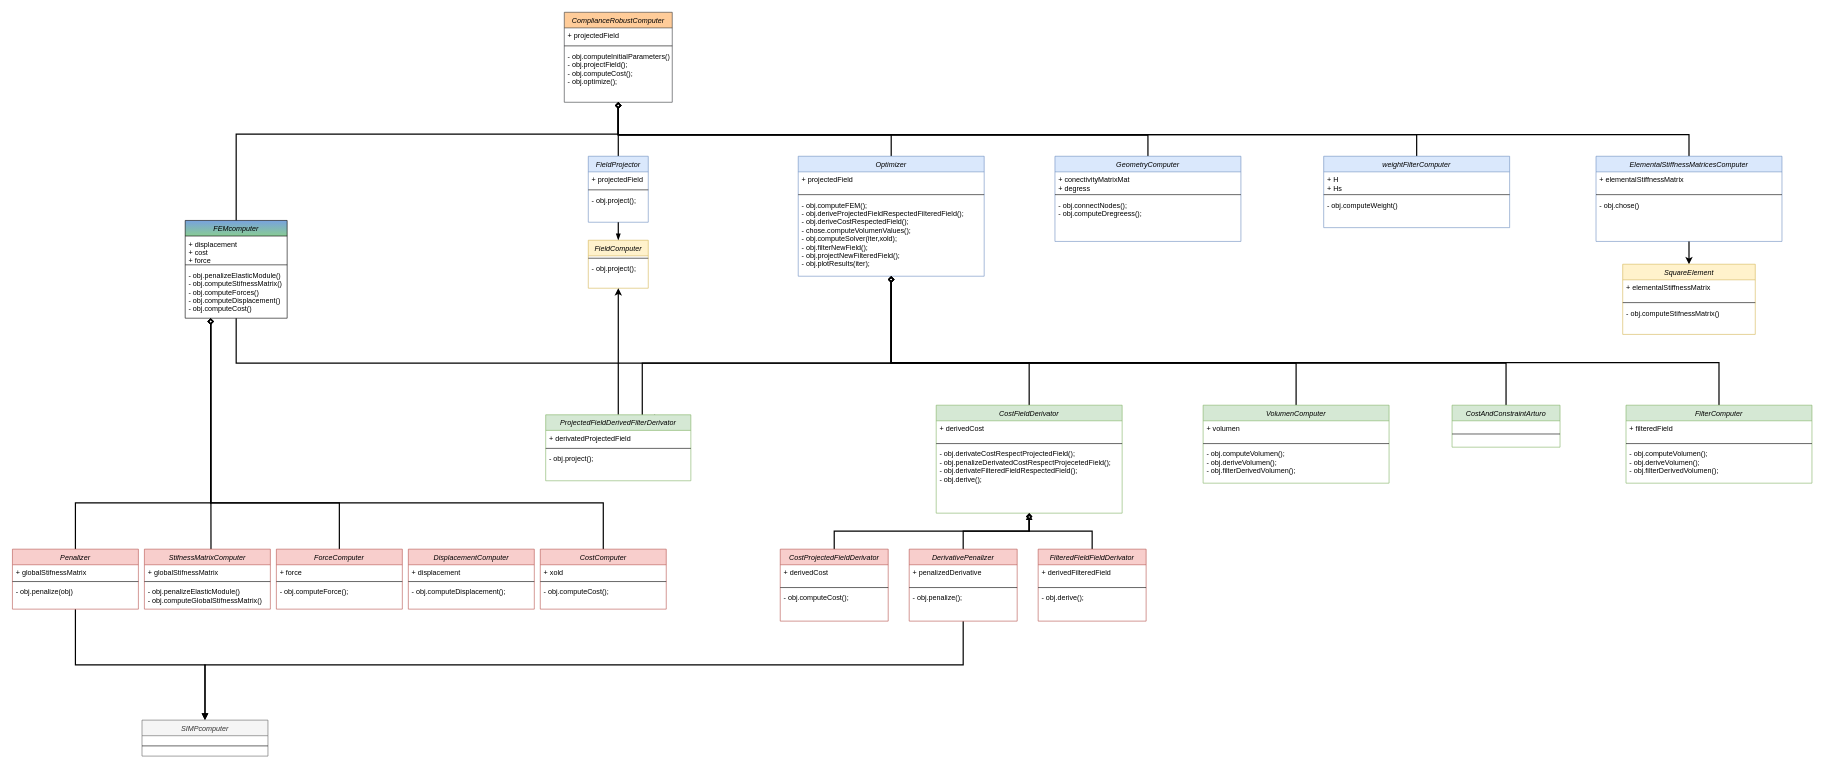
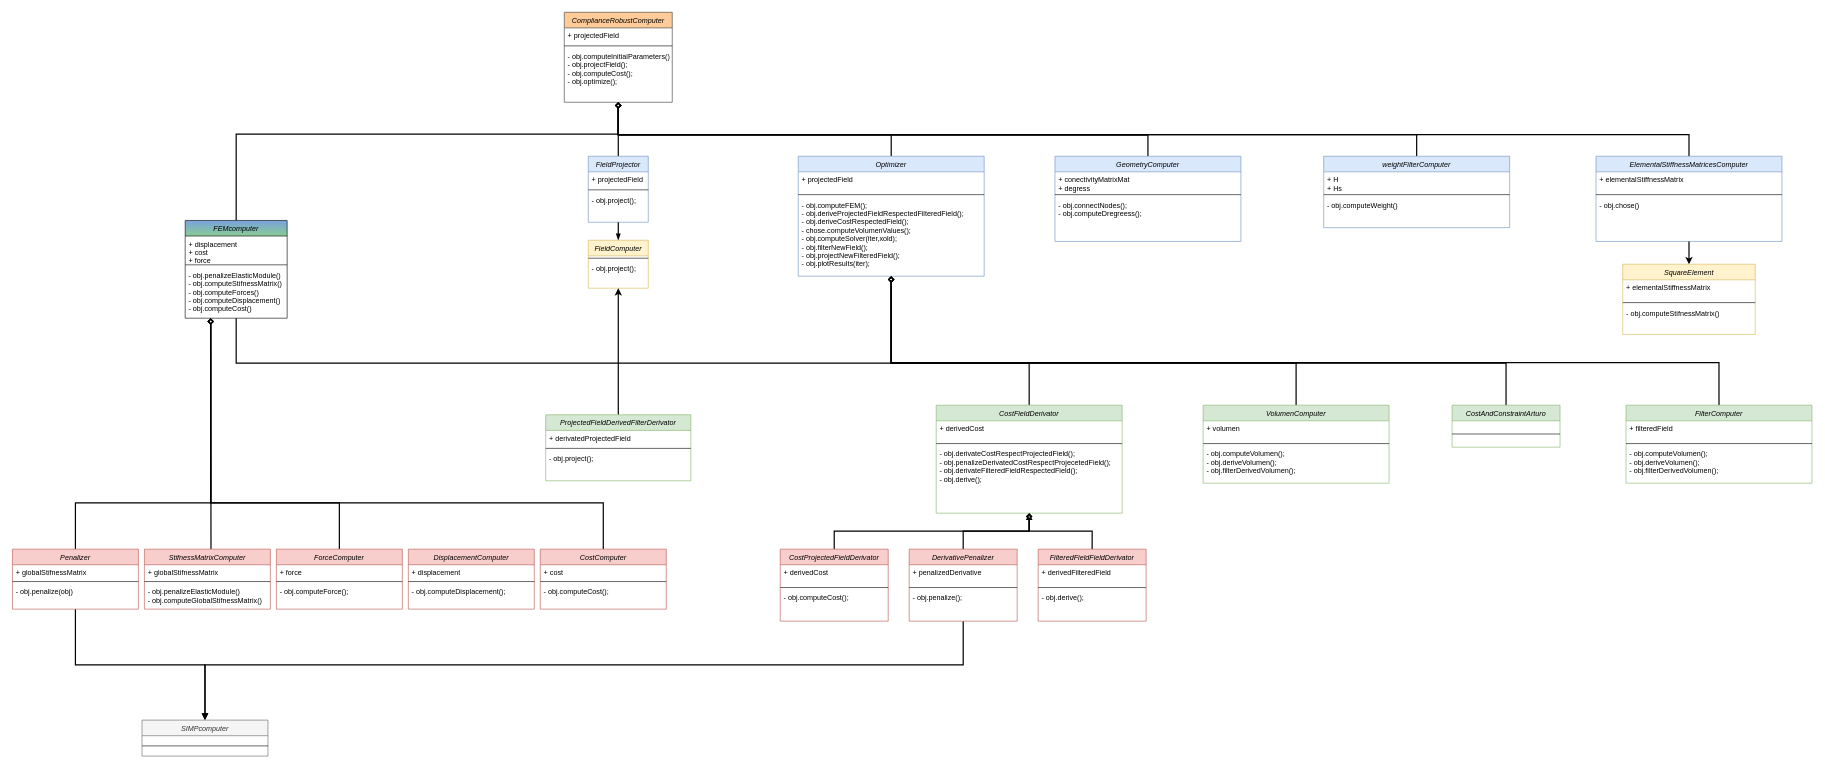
edge "ProjectedFieldDerivedFilterDerivator" -> "Optimizer": removed
node "+ xold": label "+ xold" -> "+ cost"
